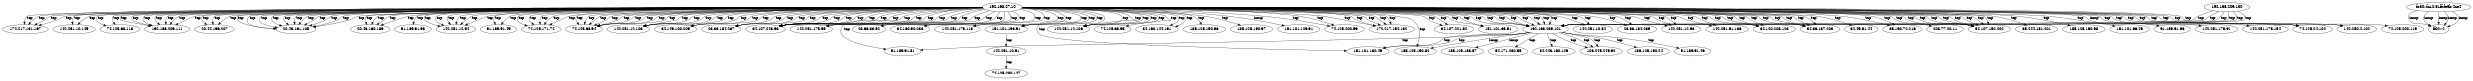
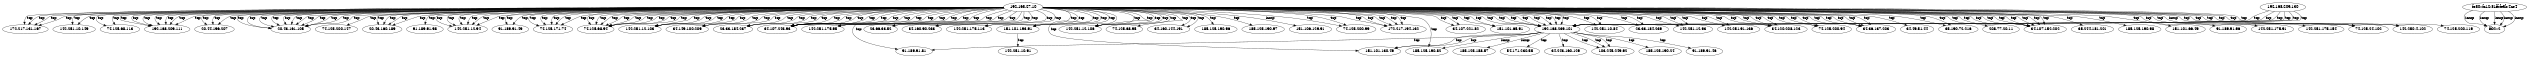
edge "192.168.27.10" -> "91.189.91.96": label "icmp" -> "tcp"
edge "192.168.27.10" -> "142.251.175.154": label "tcp" -> "icmp"
node "151.101.129.91": label "151.101.129.91" -> "151.106.129.91"
node "74.125.200.94": added
edge "142.251.10.91" -> "74.125.200.147": now "192.168.27.10" -> "74.125.200.147"
